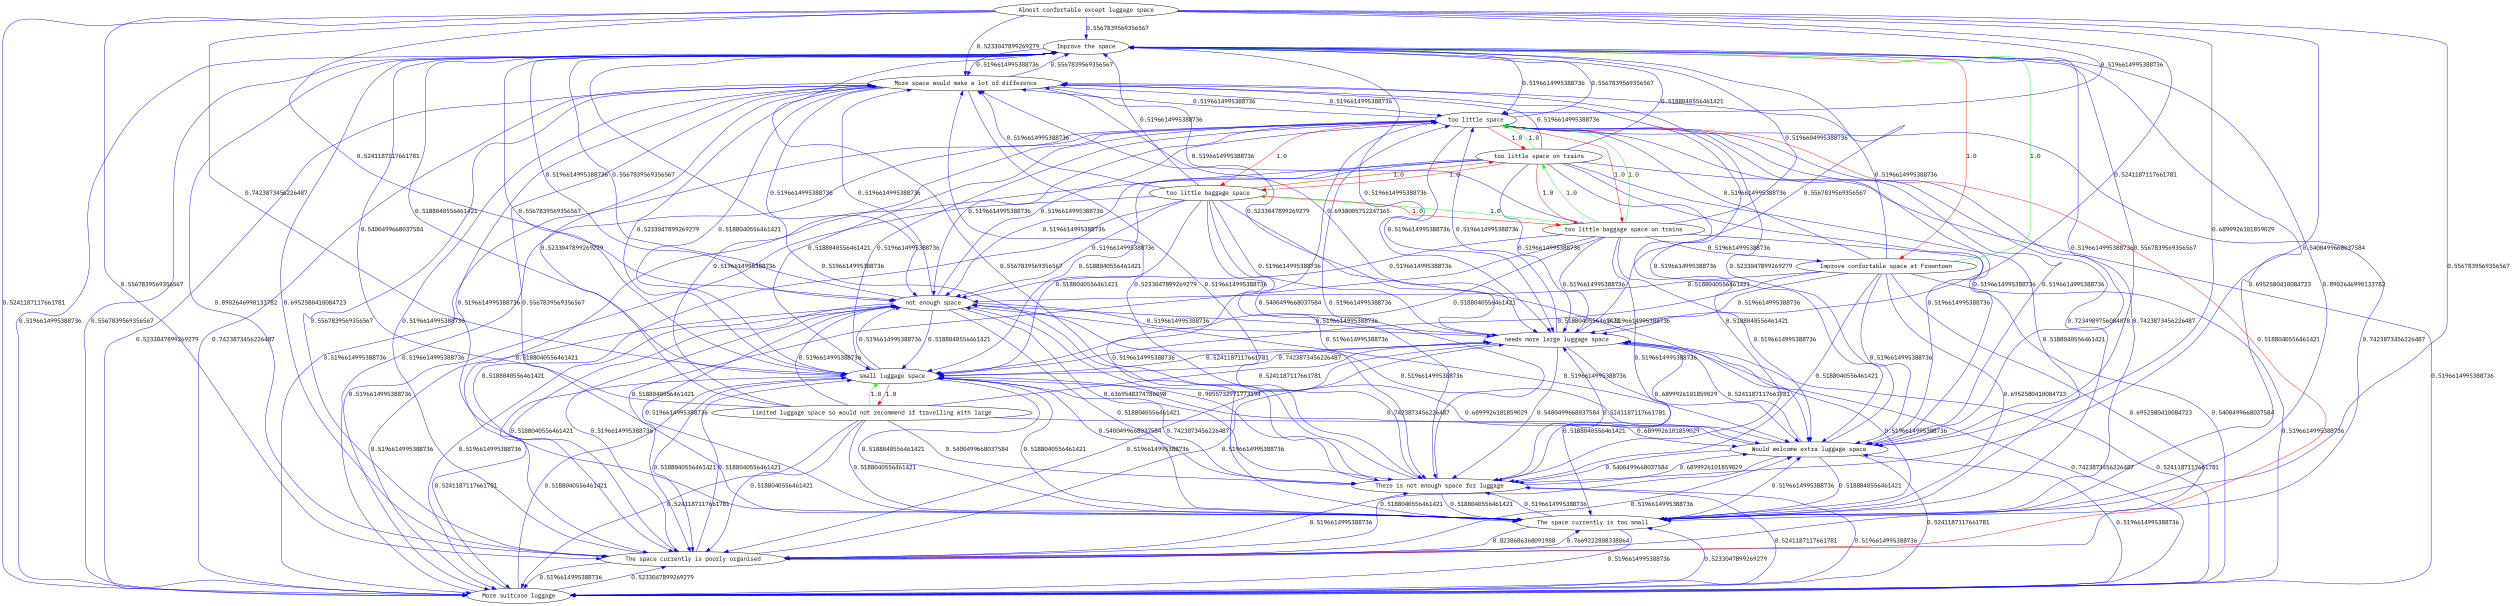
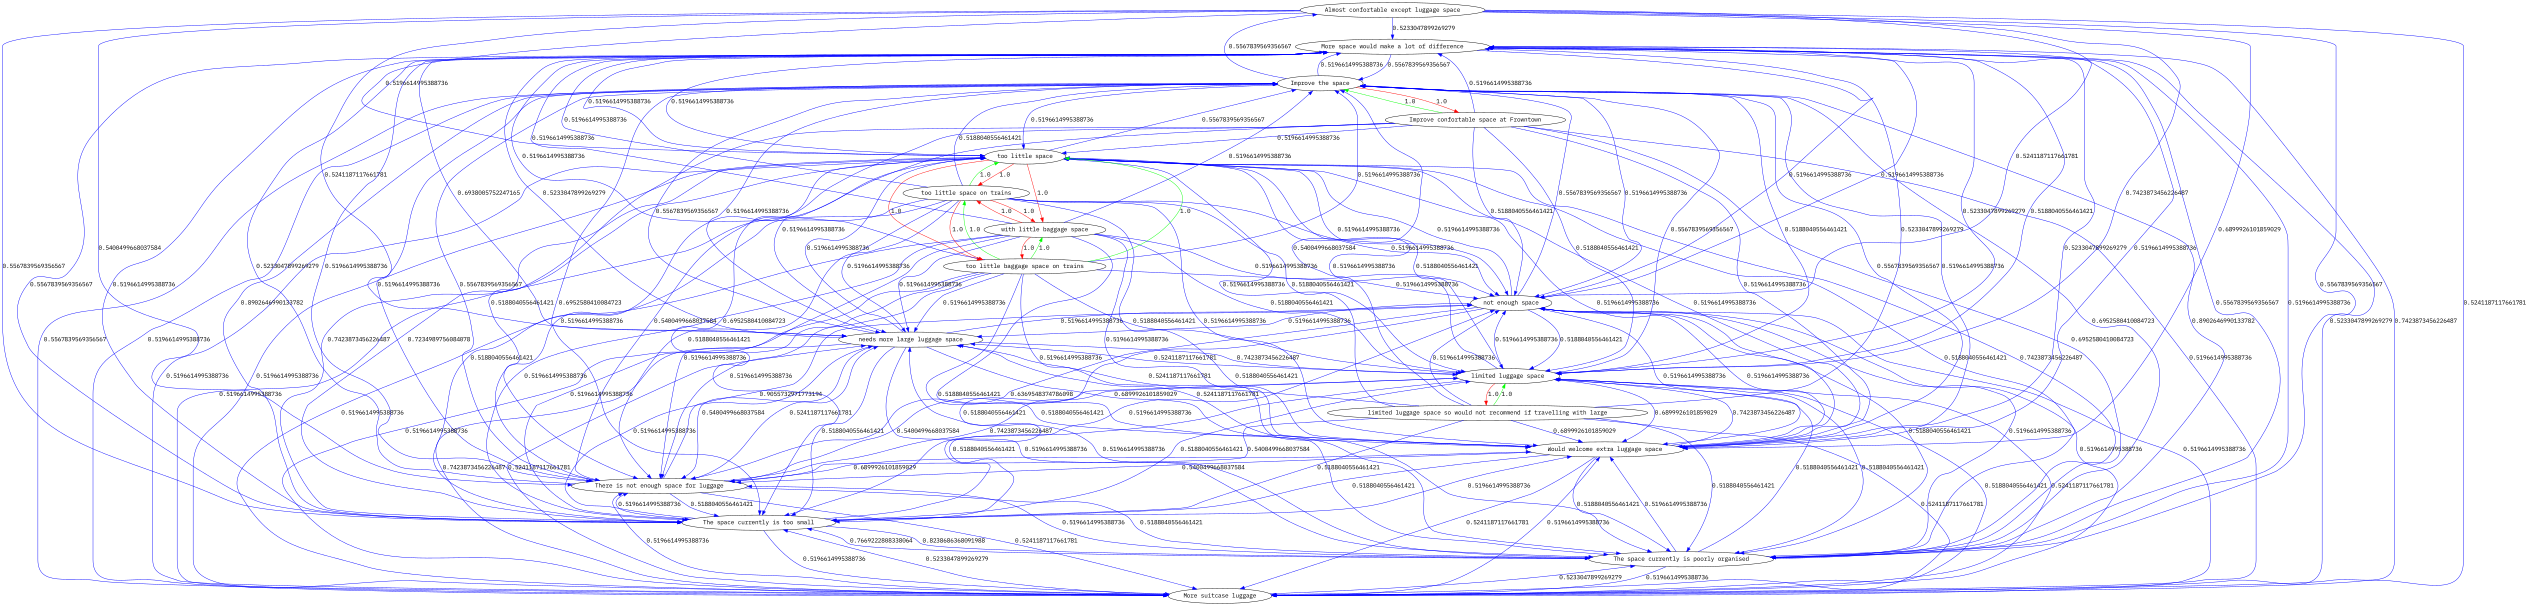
edge "Almost confortable except luggage space" -> "Improve the space": reversed
edge "too little baggage space on trains" -> "Improve the space": label "0.5196604995388736" -> "0.5196614995388736"
node "too little baggage space": label "too little baggage space" -> "with little baggage space"
edge "too little space" -> "needs more large luggage space": removed, label "0.5196614995388736"
edge "too little baggage space on trains" -> "Improve confortable space at Frowntown": now "too little baggage space on trains" -> "The space currently is too small"
node "small luggage space": label "small luggage space" -> "limited luggage space"
edge "too little baggage space on trains" -> "More suitcase luggage": label "0.5400499668037584" -> "0.5196614995388736"
edge "too little space" -> "The space currently is poorly organised": color red -> blue
edge "There is not enough space for luggage" -> "The space currently is poorly organised": added, label "0.5188040556461421"
